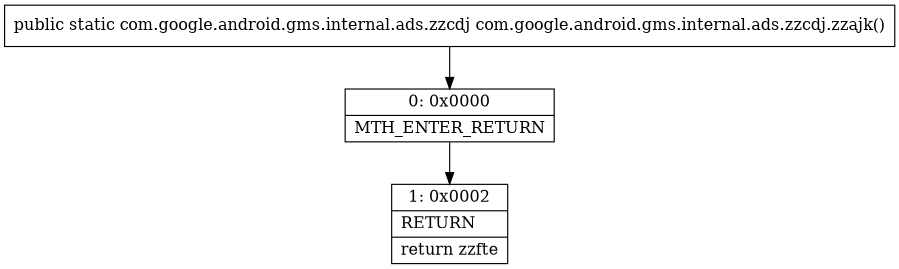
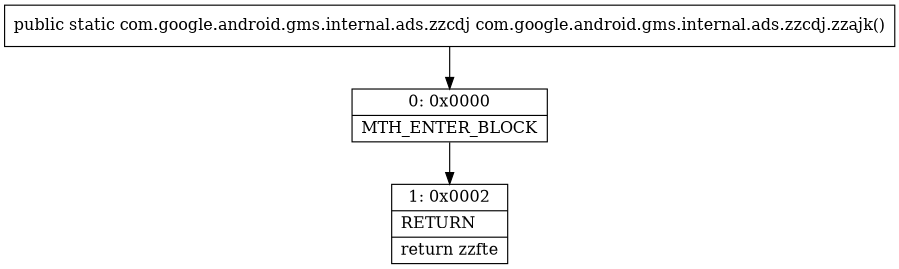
node "0: 0x0000": text "MTH_ENTER_RETURN" -> "MTH_ENTER_BLOCK"
